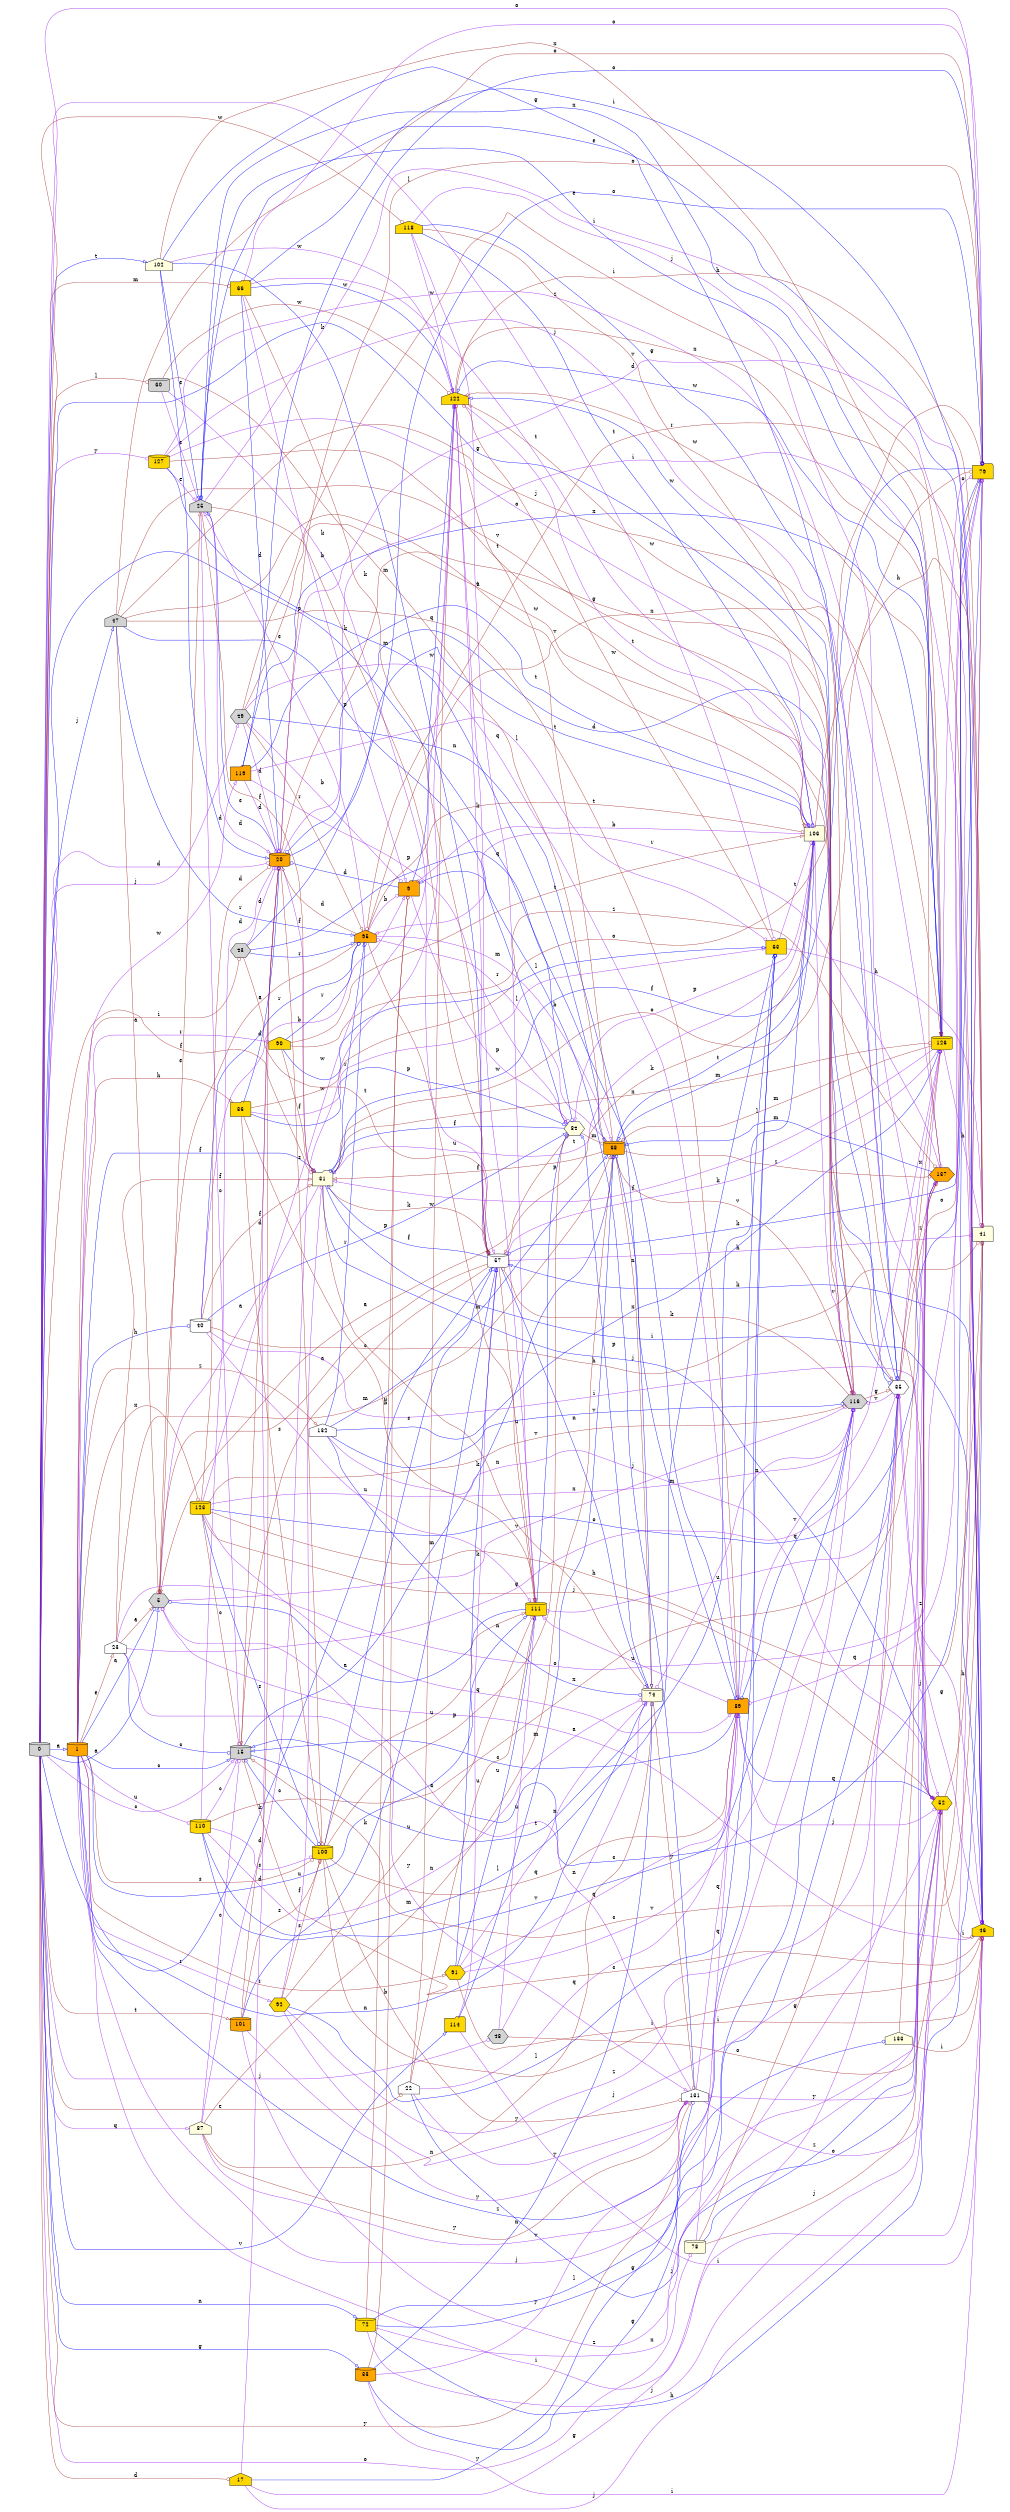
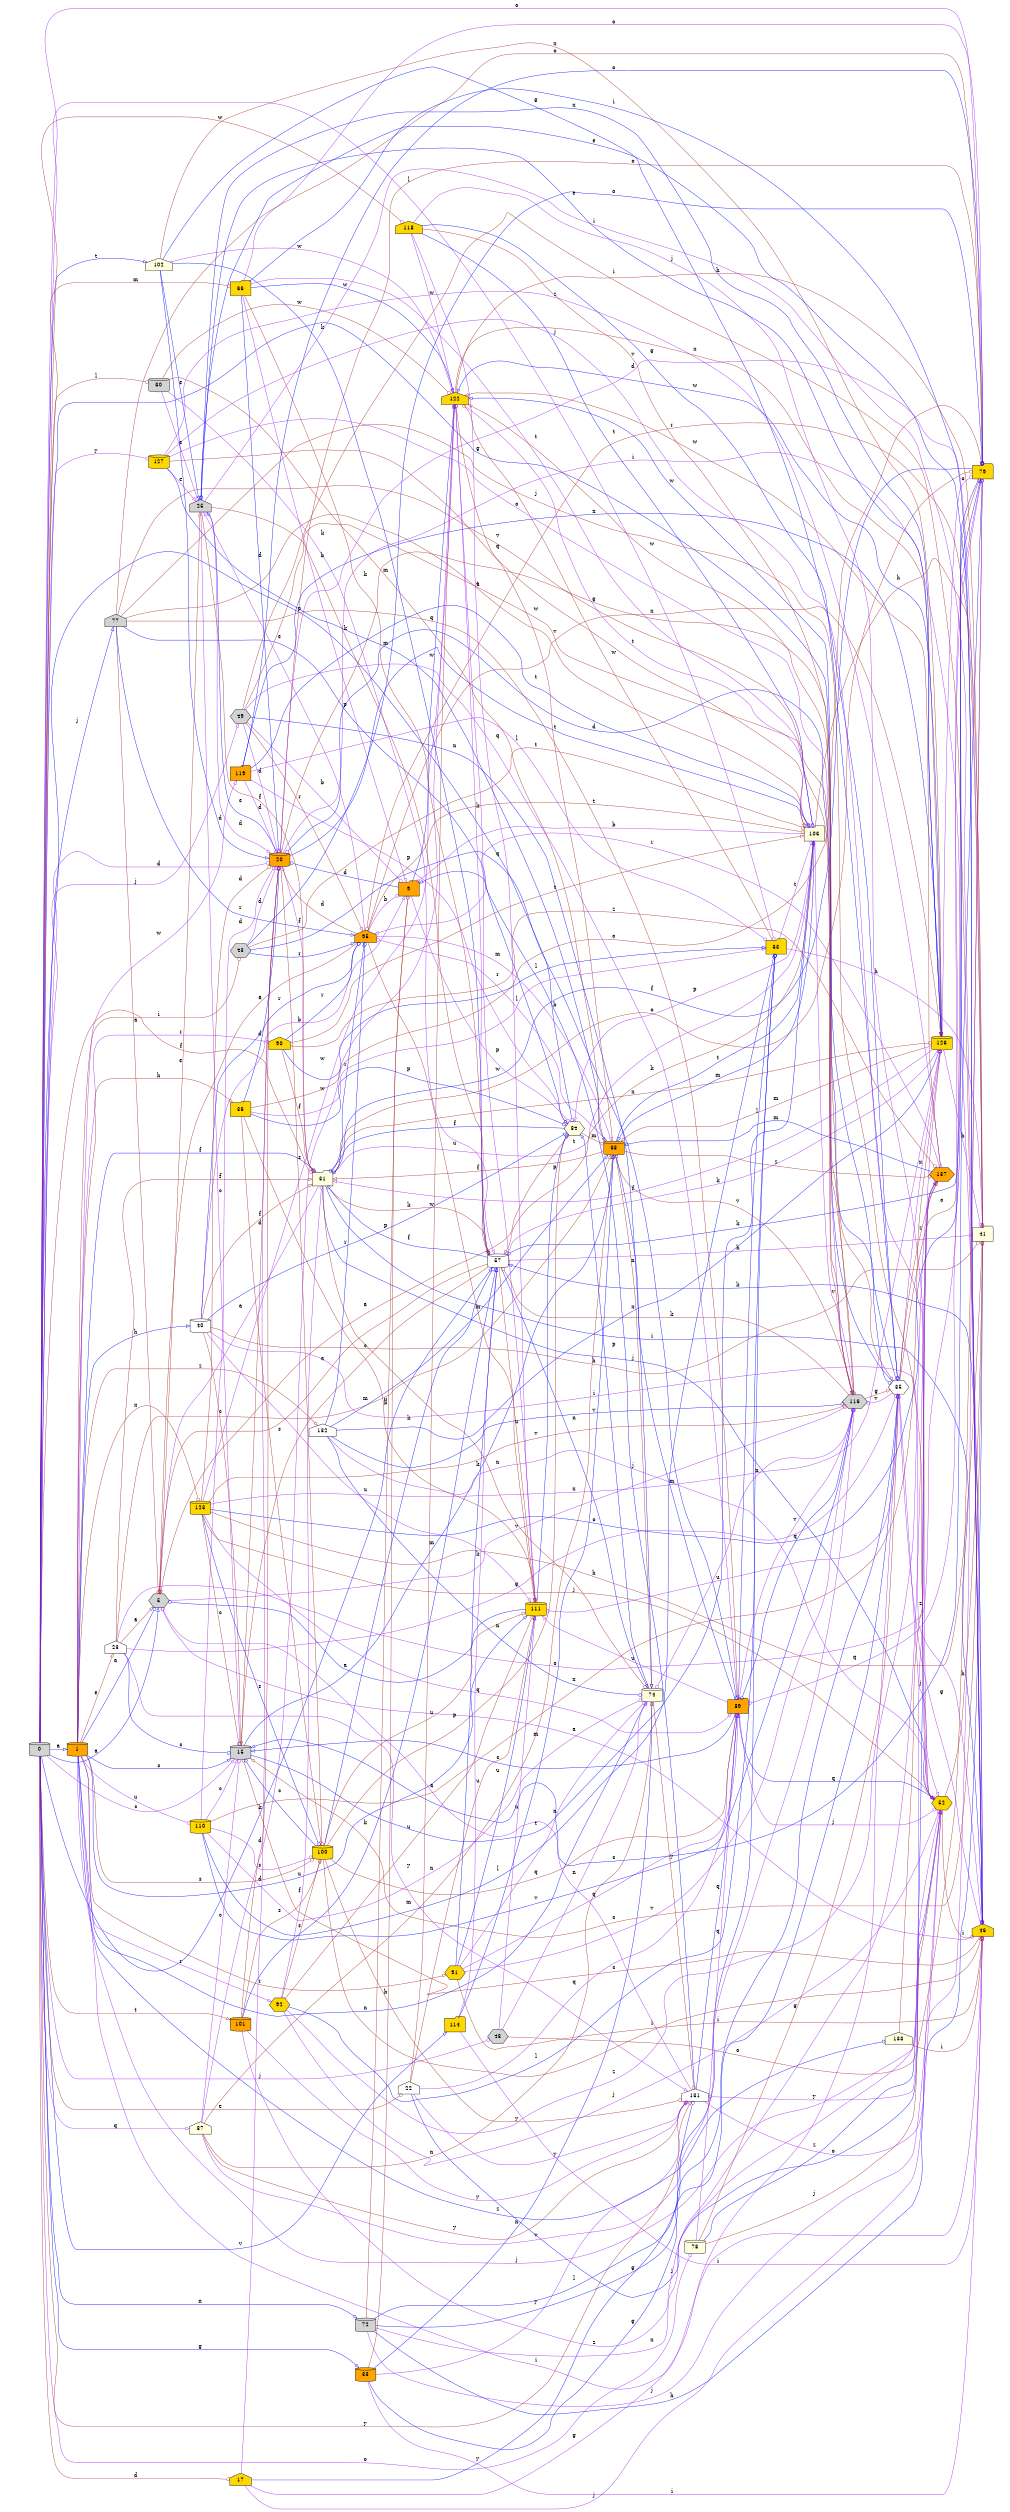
edge "127" -> "106": label "t" -> "q"
node "47": label "47" -> "77"
edge "43" -> "57": now "43" -> "106"
edge "1" -> "40": arrowhead odot -> onormal
edge "100" -> "57": label "s" -> "k"
edge "40" -> "15": added, label "c"
edge "23" -> "79": arrowhead odot -> onormal
edge "131" -> "89": color purple -> blue
node "72": fillcolor gold -> lightgrey
